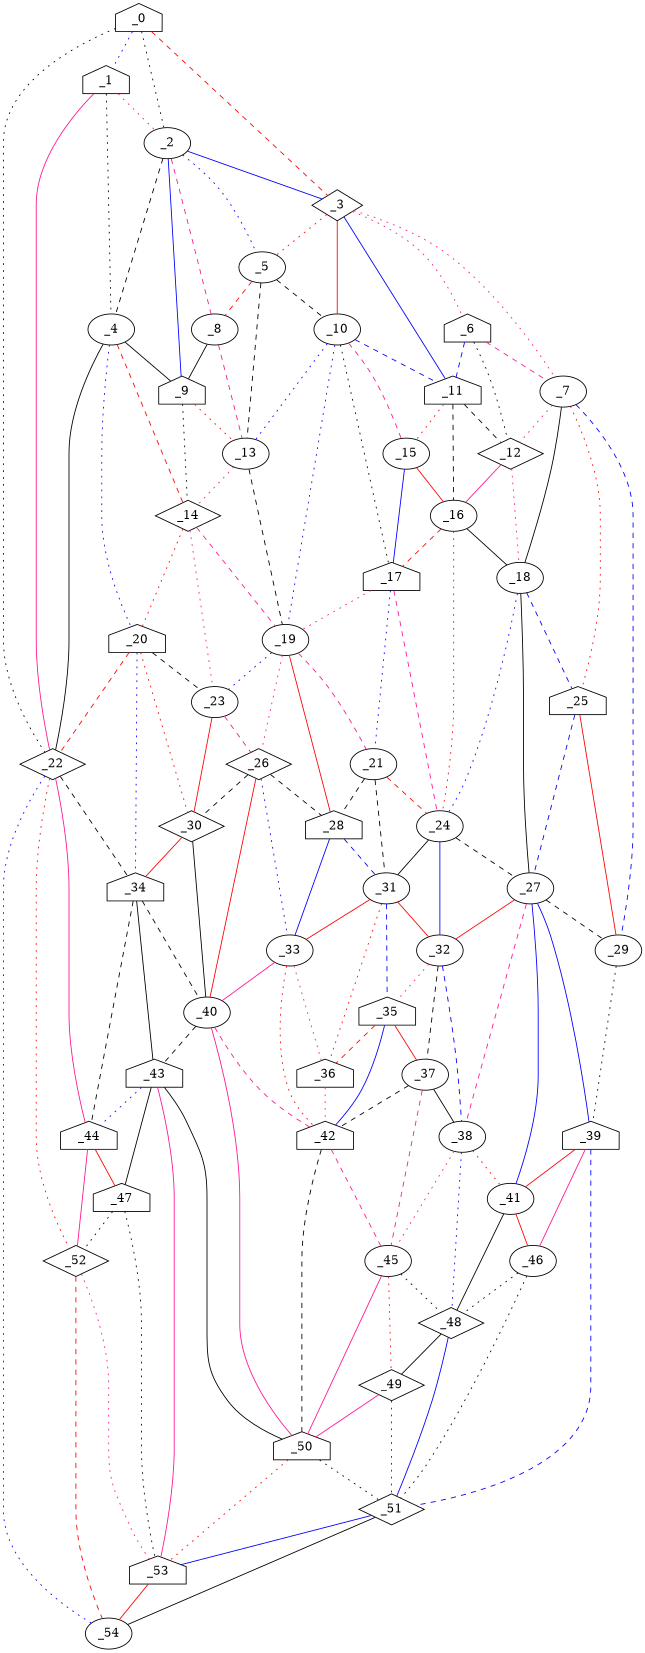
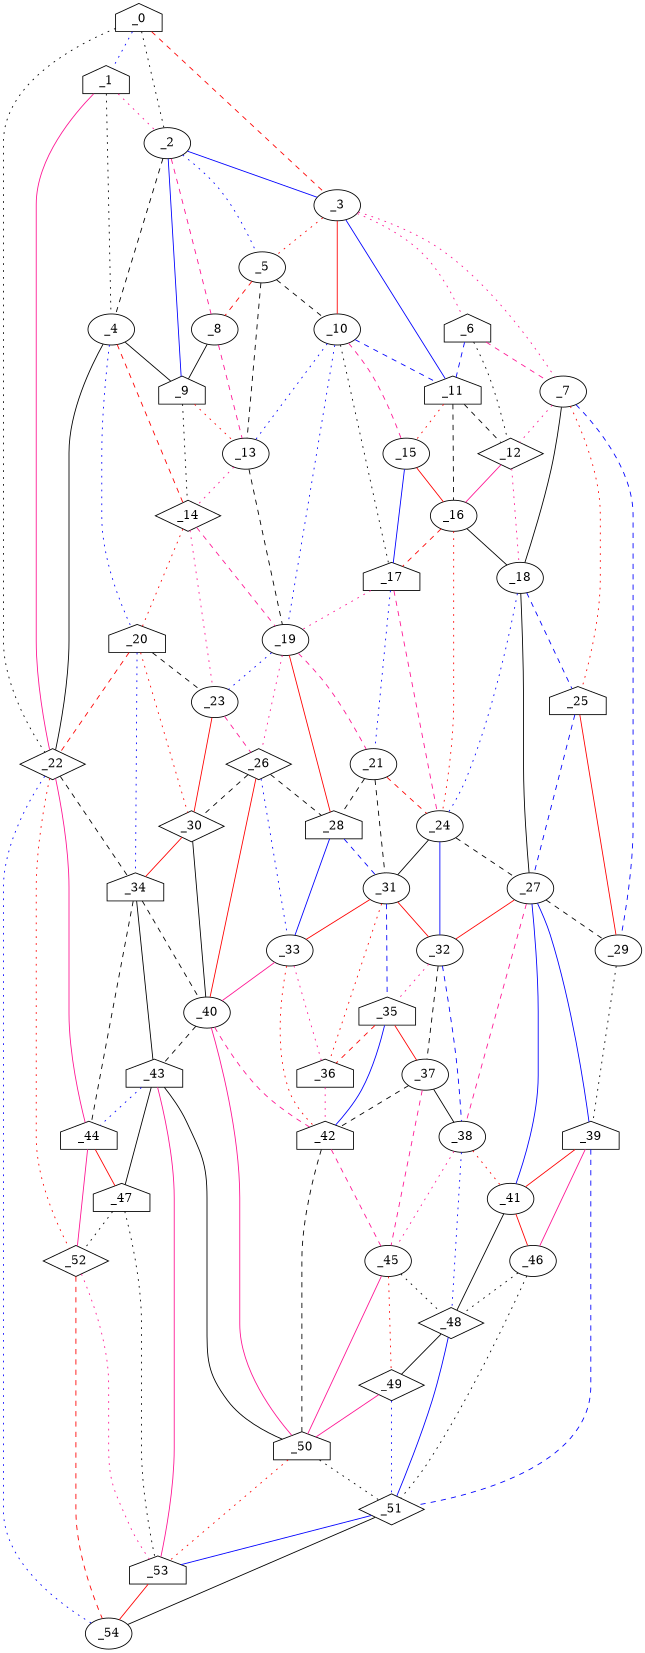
node "_3": shape diamond -> ellipse
